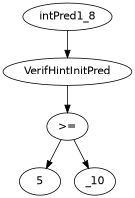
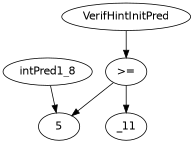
edge "intPred1_8" -> "VerifHintInitPred": now "intPred1_8" -> "5"
node "_10": label "_10" -> "_11"
